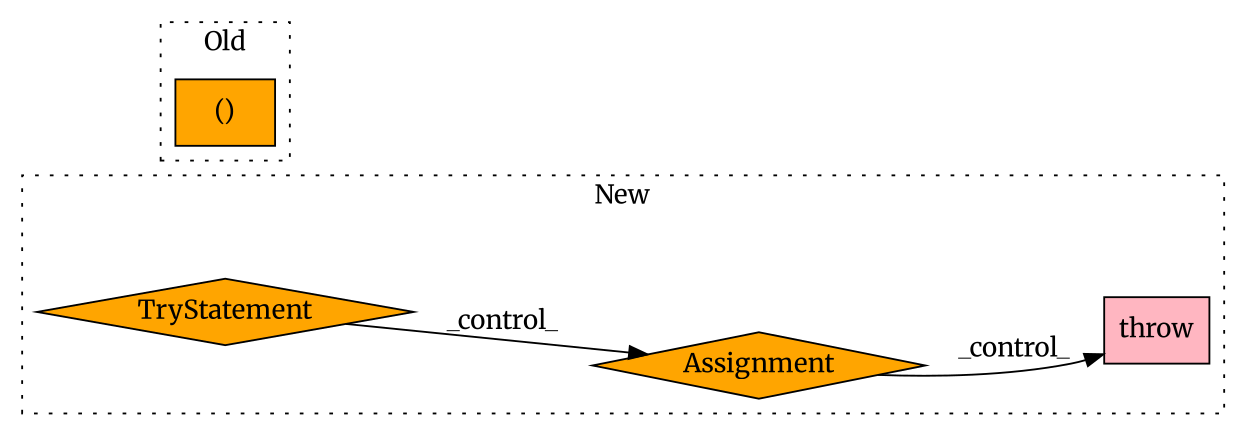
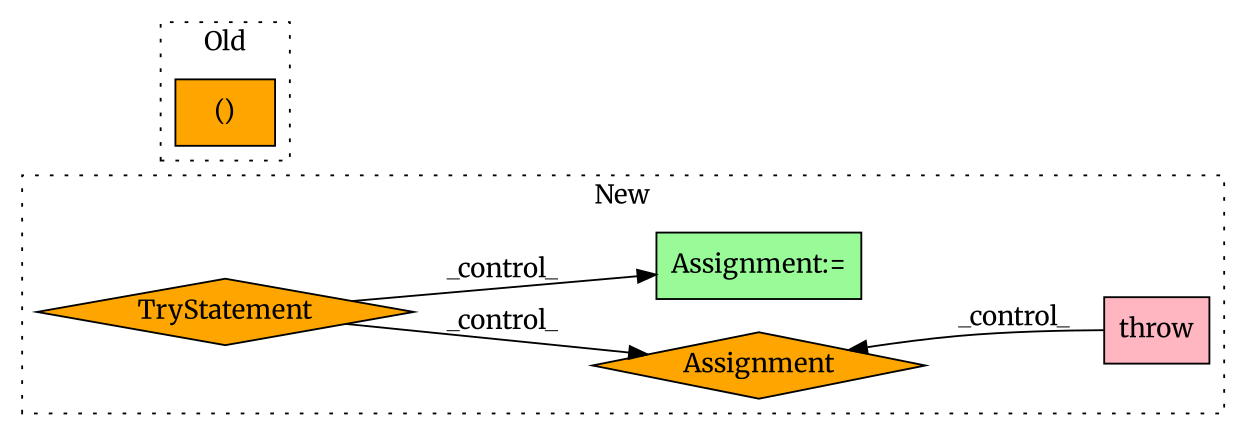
node "Assignment:=": added
edge "Assignment" -> "throw": reversed
